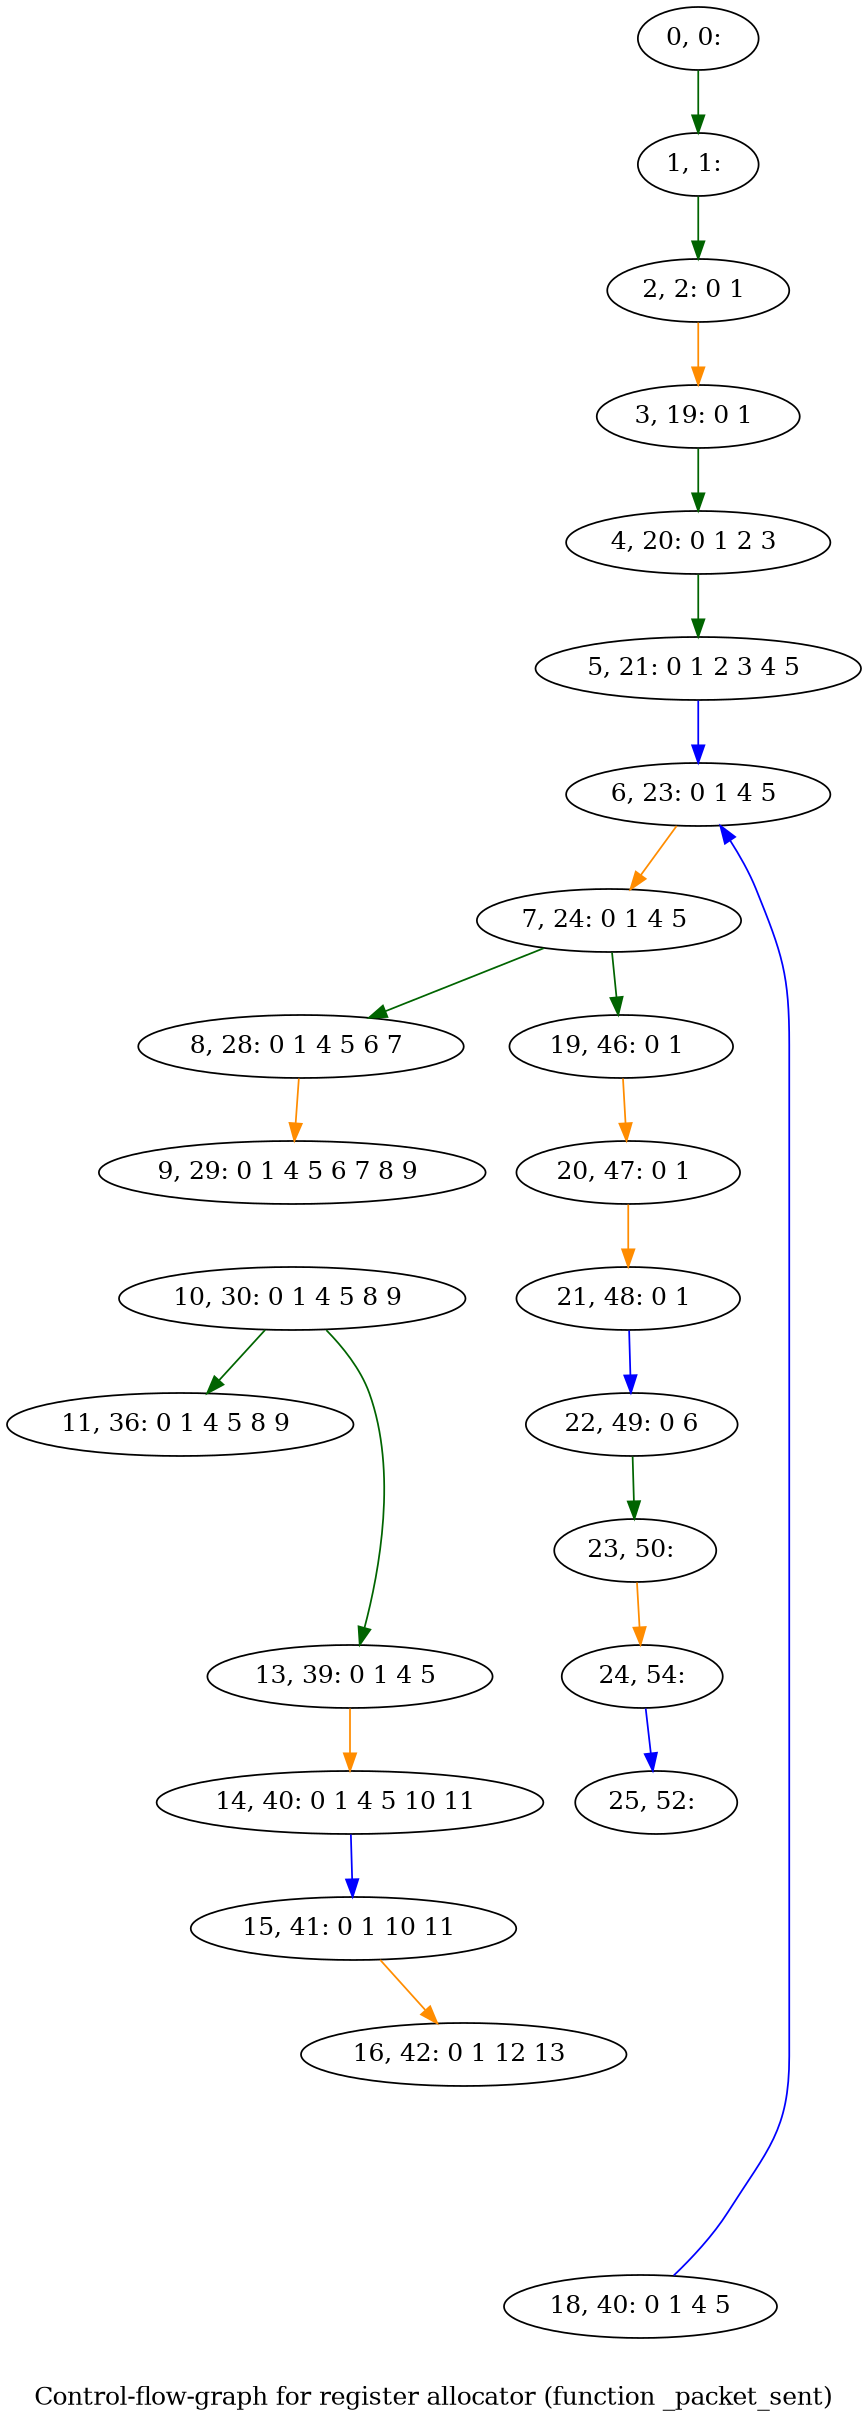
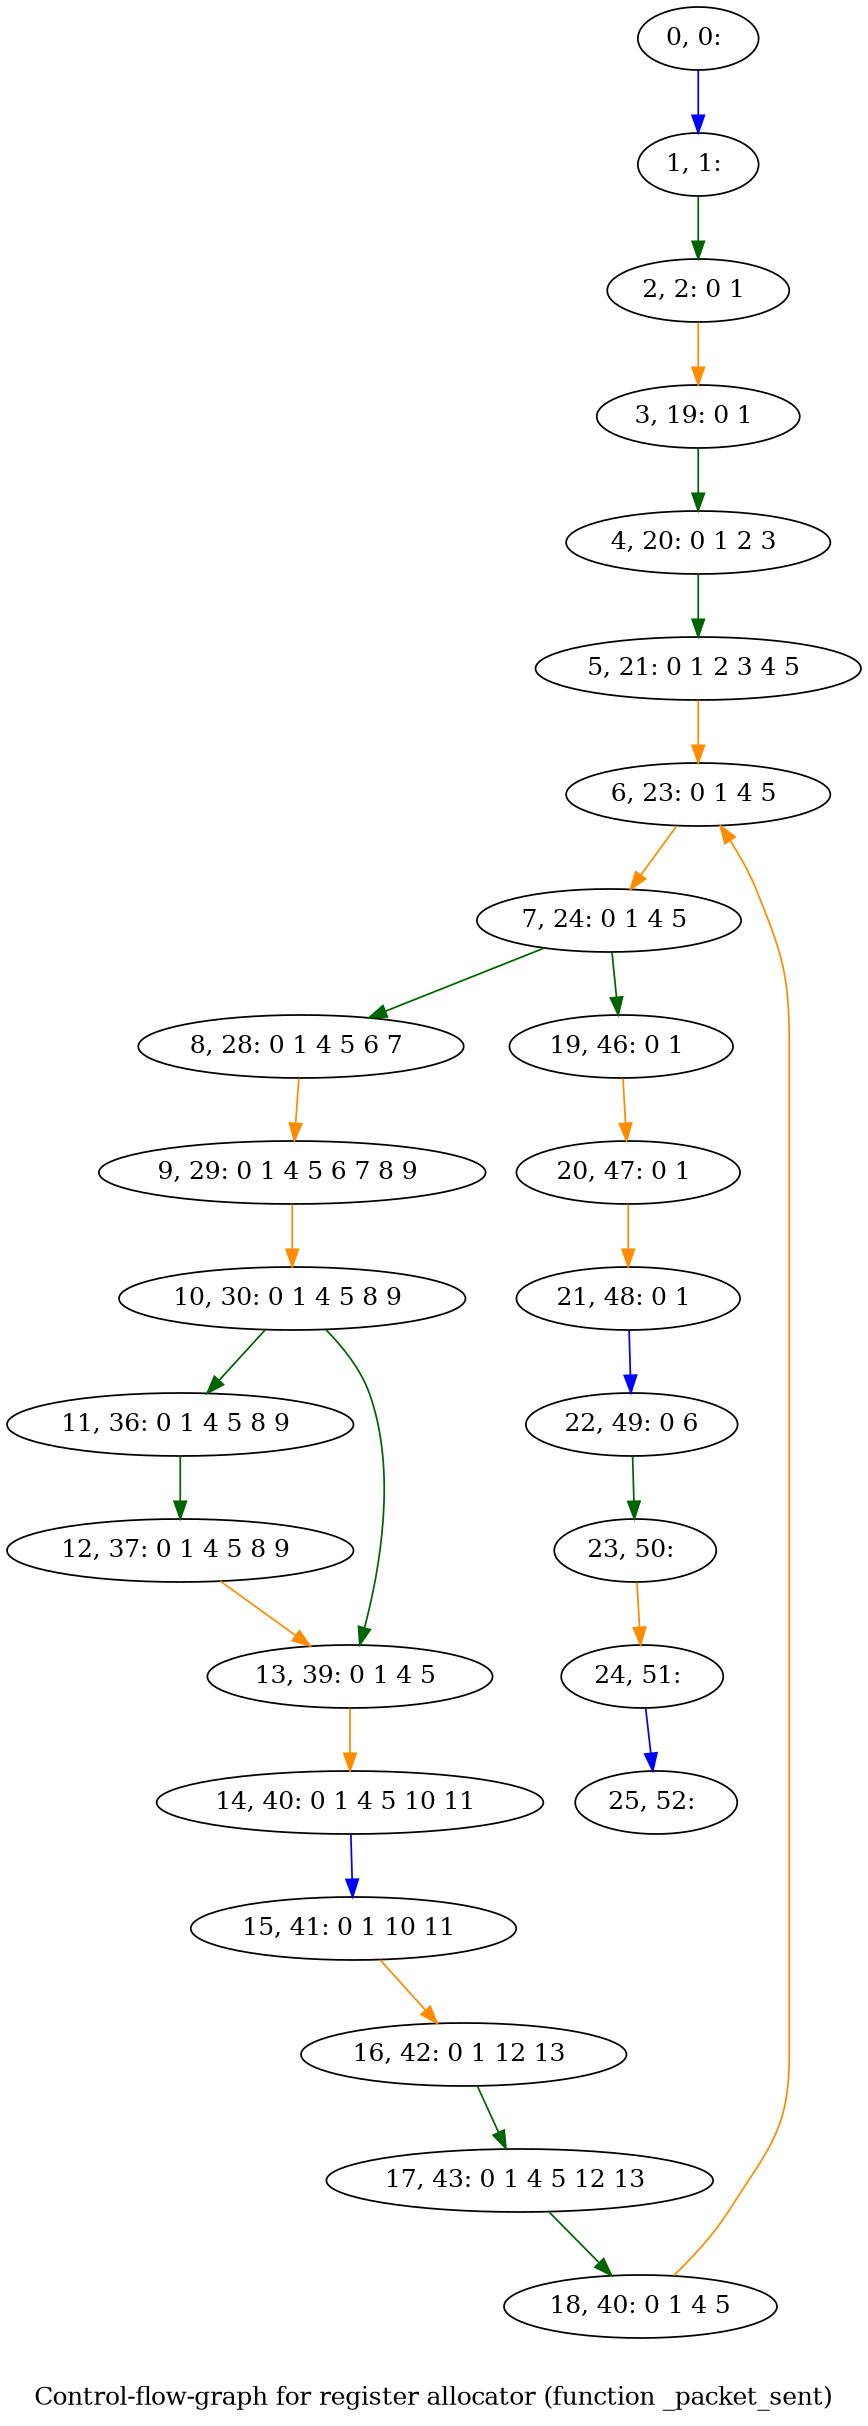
edge "0, 0:" -> "1, 1:": color darkgreen -> blue
edge "5, 21: 0 1 2 3 4 5" -> "6, 23: 0 1 4 5": color blue -> darkorange
edge "9, 29: 0 1 4 5 6 7 8 9" -> "10, 30: 0 1 4 5 8 9": added
node "12, 37: 0 1 4 5 8 9": added
edge "18, 40: 0 1 4 5" -> "6, 23: 0 1 4 5": color blue -> darkorange
node "24, 54:": label "24, 54:" -> "24, 51:"
node "17, 43: 0 1 4 5 12 13": added
